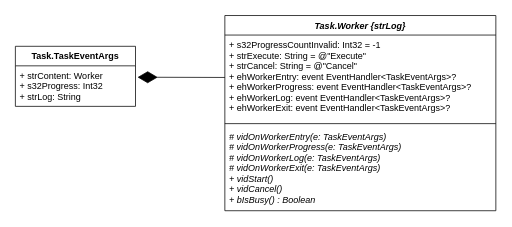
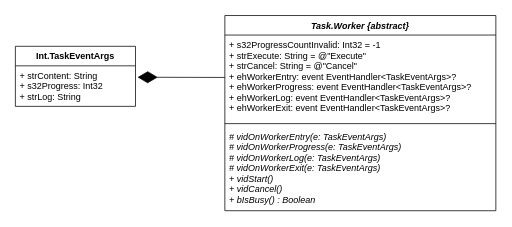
node "Task.Worker {strLog}": label "Task.Worker {strLog}" -> "Task.Worker {abstract}"
node "Task.TaskEventArgs": label "Task.TaskEventArgs" -> "Int.TaskEventArgs"
node "+ strContent: Worker + s32Progress: Int32 + strLog: String": label "+ strContent: Worker + s32Progress: Int32 + strLog: String" -> "+ strContent: String + s32Progress: Int32 + strLog: String"
